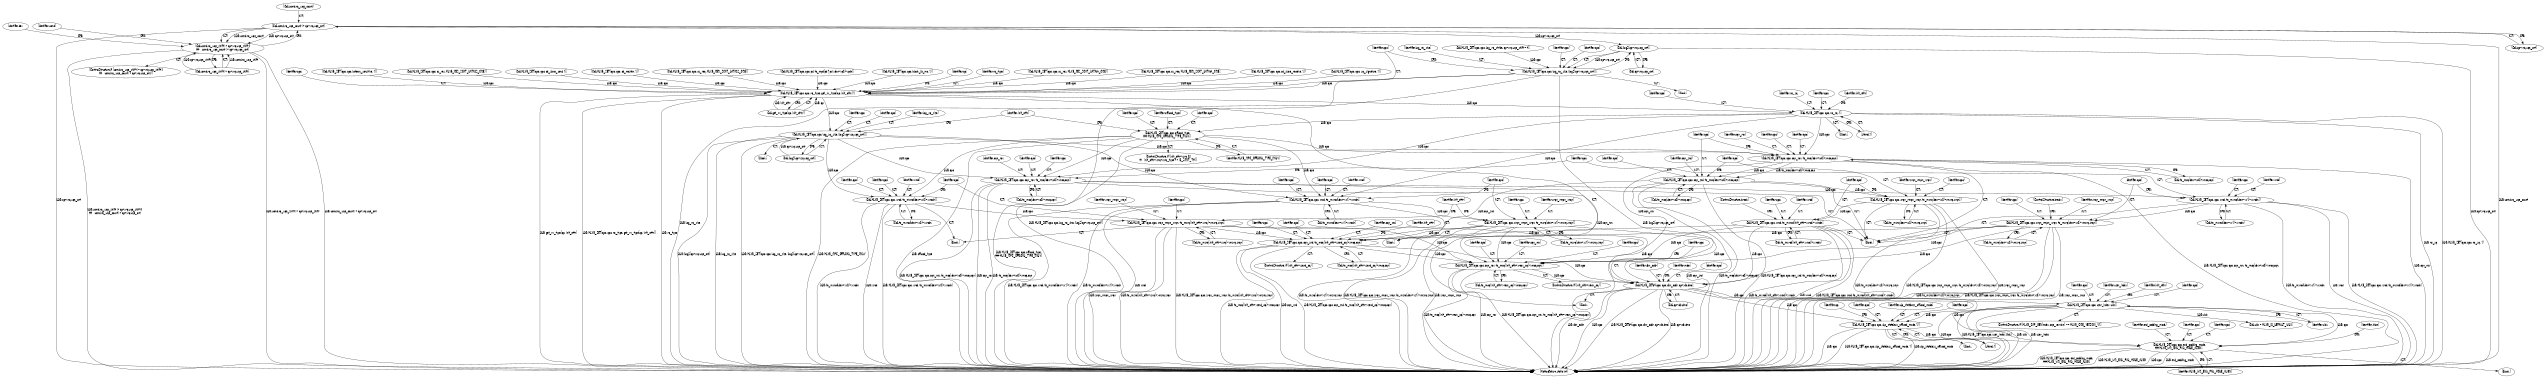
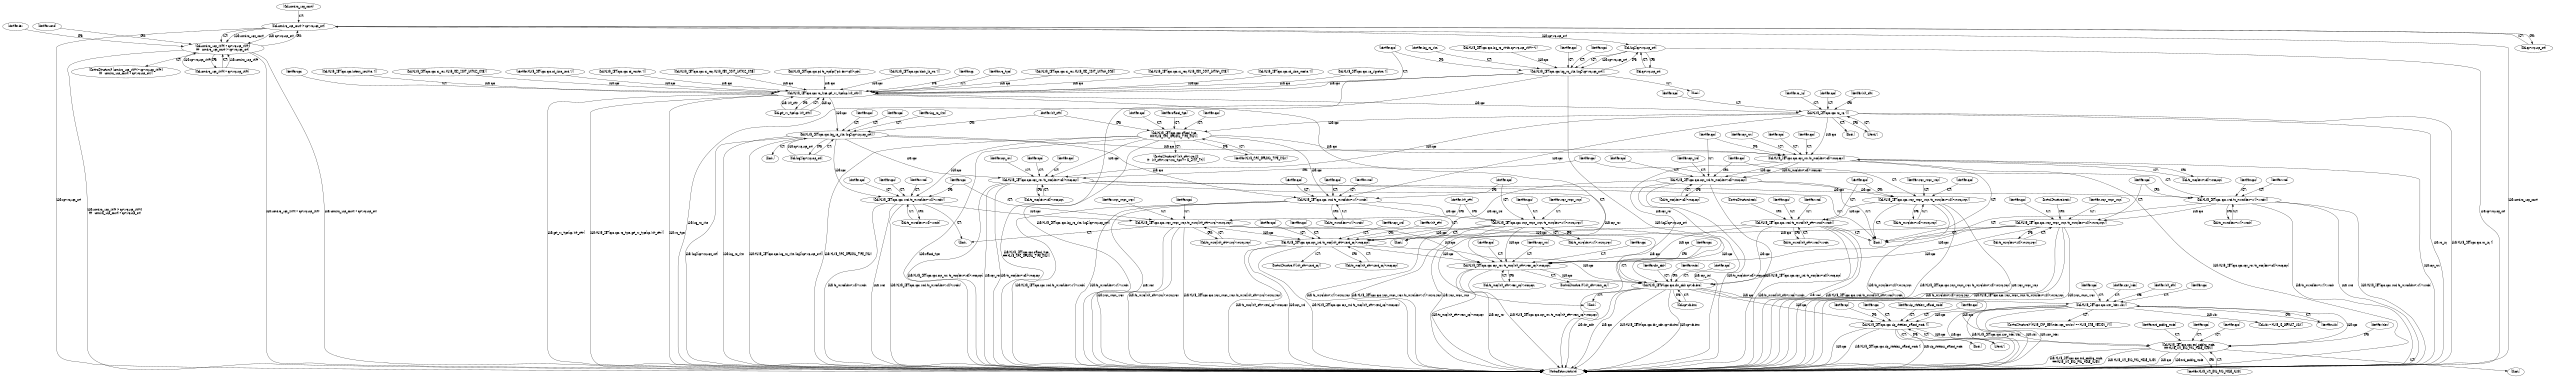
node "(Call,MLX5_SET(qpc, qpc, cd_slave_send, 1))": label "(Call,MLX5_SET(qpc, qpc, cd_slave_send, 1))" -> "(Identifier,MLX5_SET(qpc, qpc, cd_slave_send, 1))"
